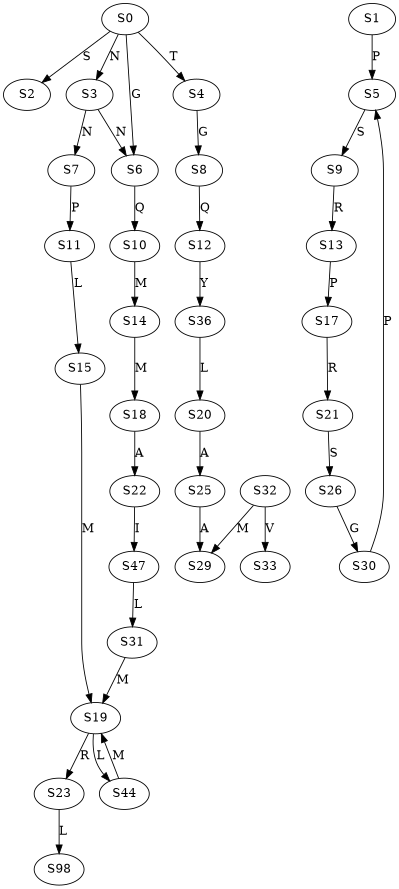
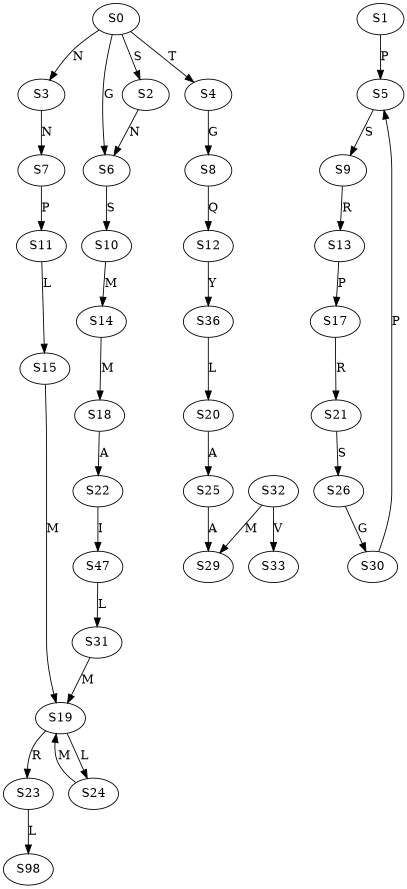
edge "S3" -> "S6": now "S2" -> "S6"
edge "S6" -> "S10": label "Q" -> "S"
node "S44": label "S44" -> "S24"
